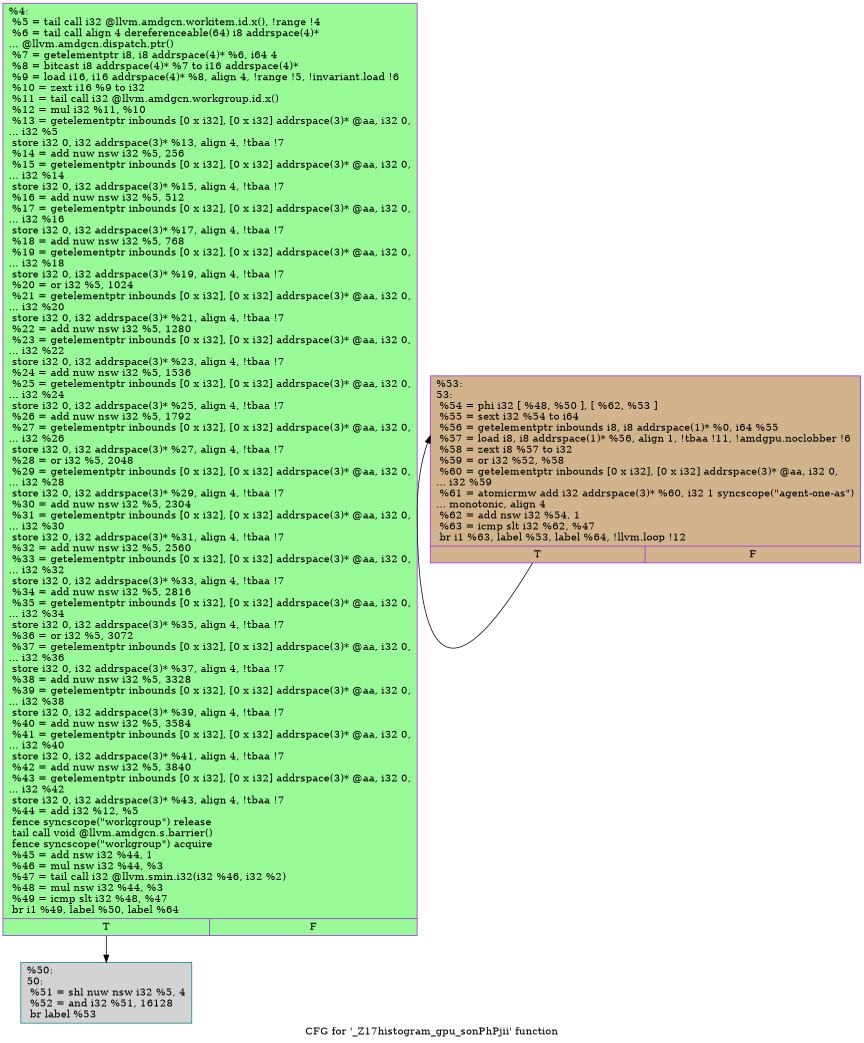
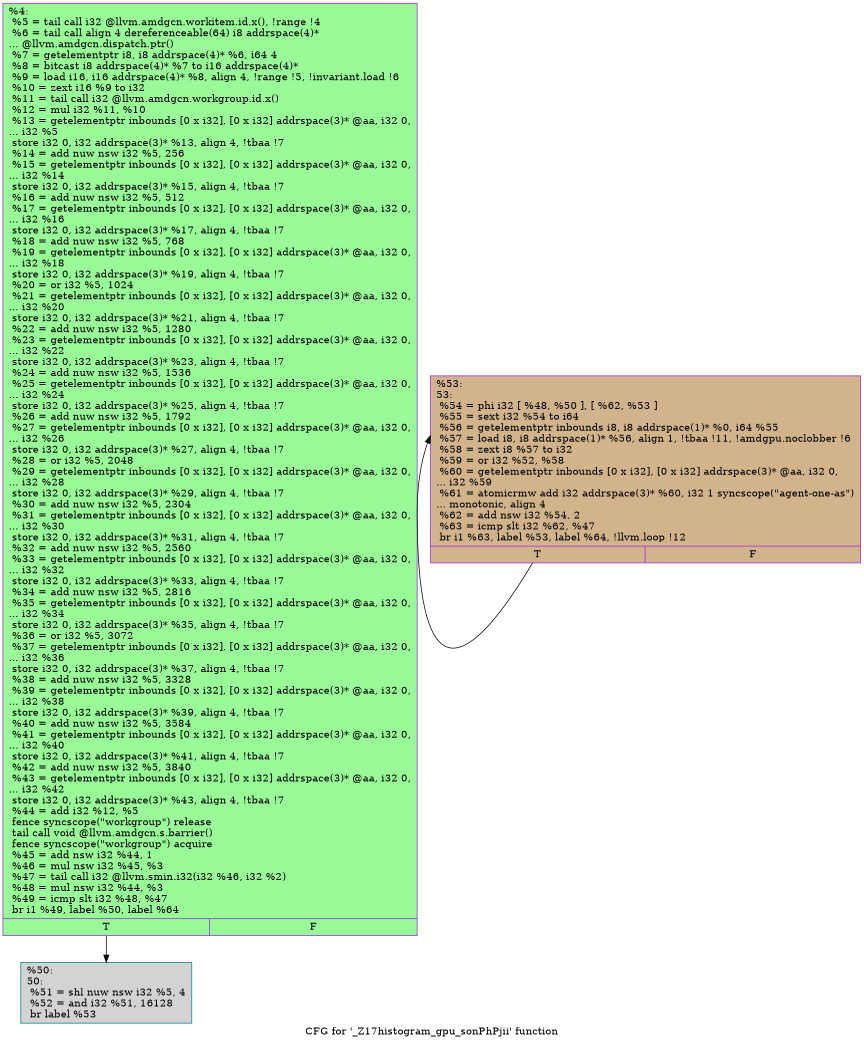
node "%53:": text "%62 = add nsw i32 %54, 1" -> "%62 = add nsw i32 %54, 2"
node "%4:": text "%46 = mul nsw i32 %44, %3" -> "%46 = mul nsw i32 %45, %3"
